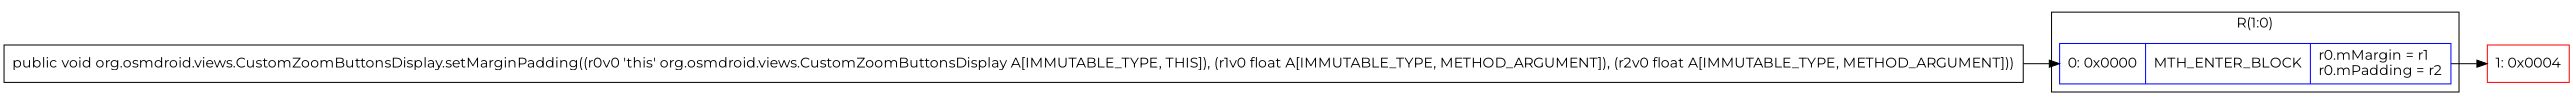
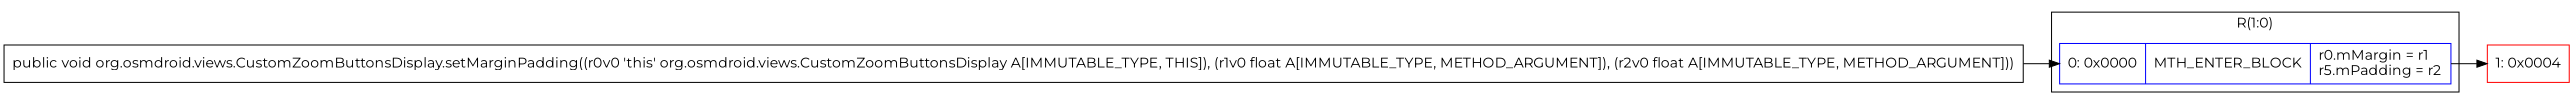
node "0: 0x0000": text "r0.mPadding = r2" -> "r5.mPadding = r2"
